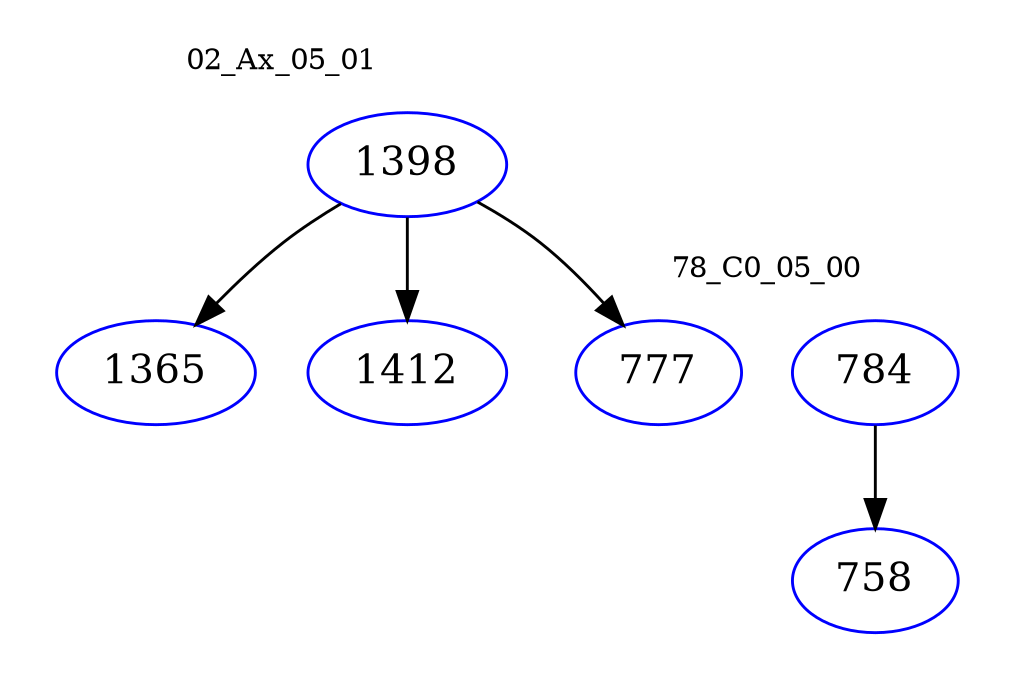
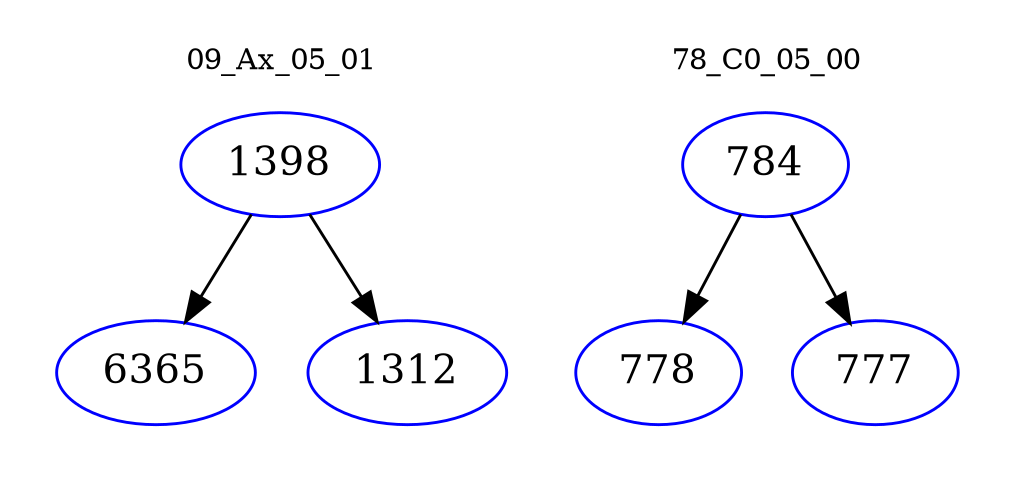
cluster "02_Ax_05_01": label "02_Ax_05_01" -> "09_Ax_05_01"
edge "1398" -> "777": now "784" -> "777"
node "1365": label "1365" -> "6365"
node "1412": label "1412" -> "1312"
node "758": label "758" -> "778"
